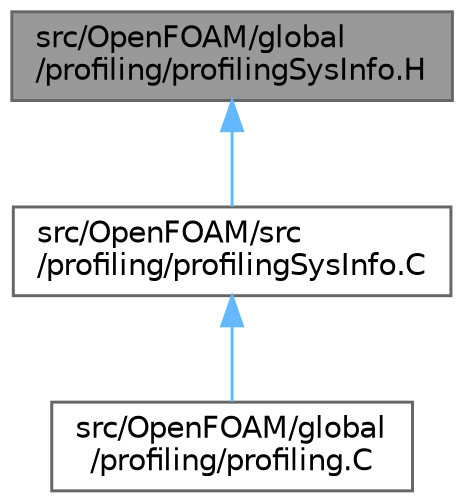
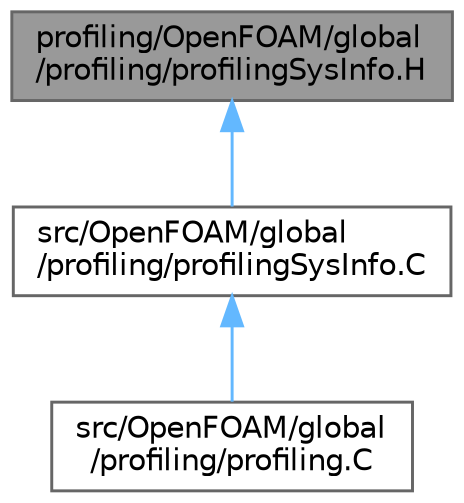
node "src/OpenFOAM/global /profiling/profilingSysInfo.H": label "src/OpenFOAM/global /profiling/profilingSysInfo.H" -> "profiling/OpenFOAM/global /profiling/profilingSysInfo.H"
node "src/OpenFOAM/src /profiling/profilingSysInfo.C": label "src/OpenFOAM/src /profiling/profilingSysInfo.C" -> "src/OpenFOAM/global /profiling/profilingSysInfo.C"
